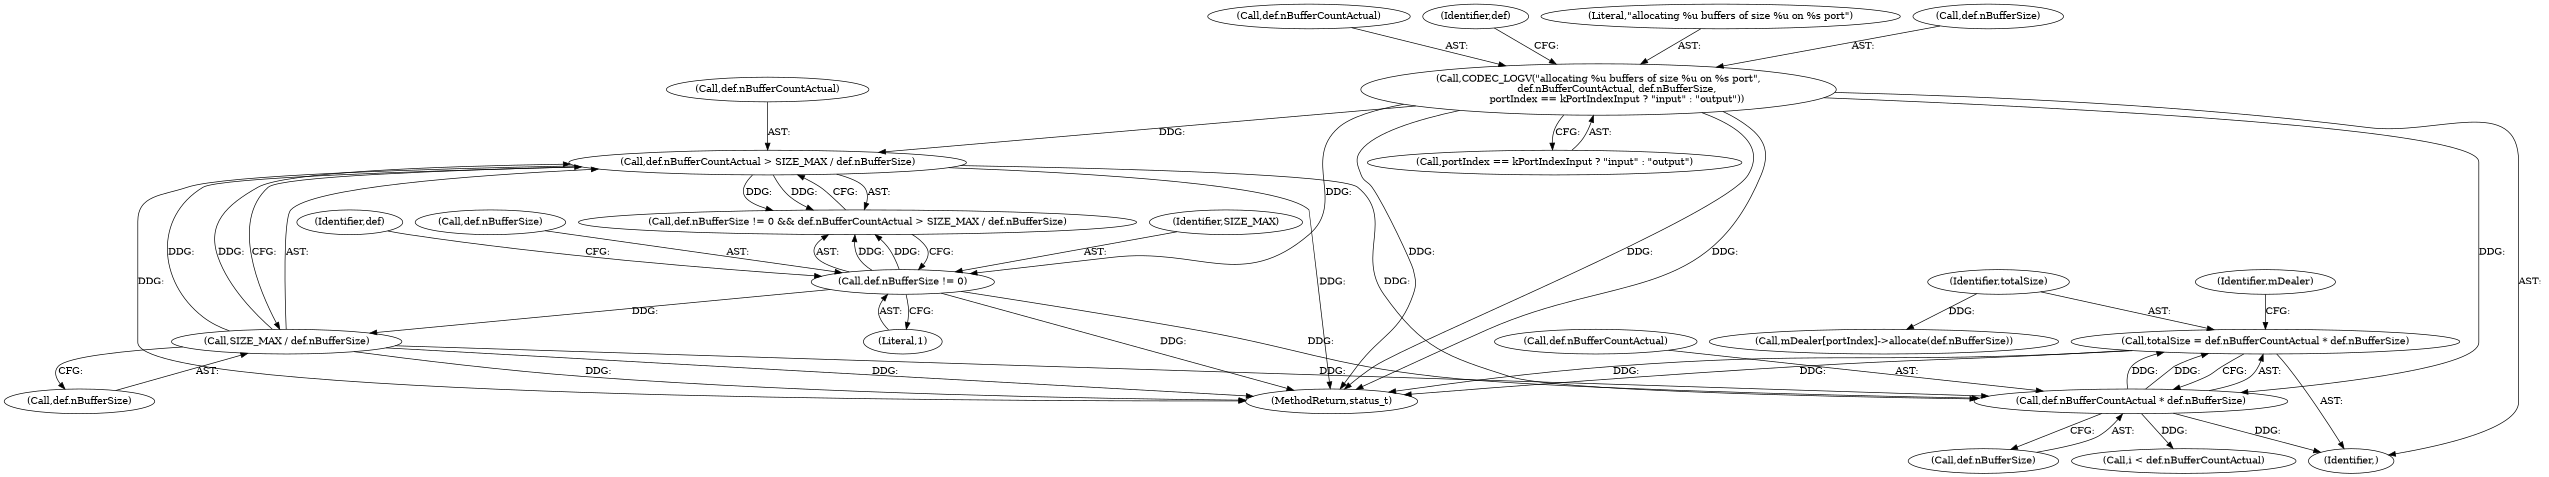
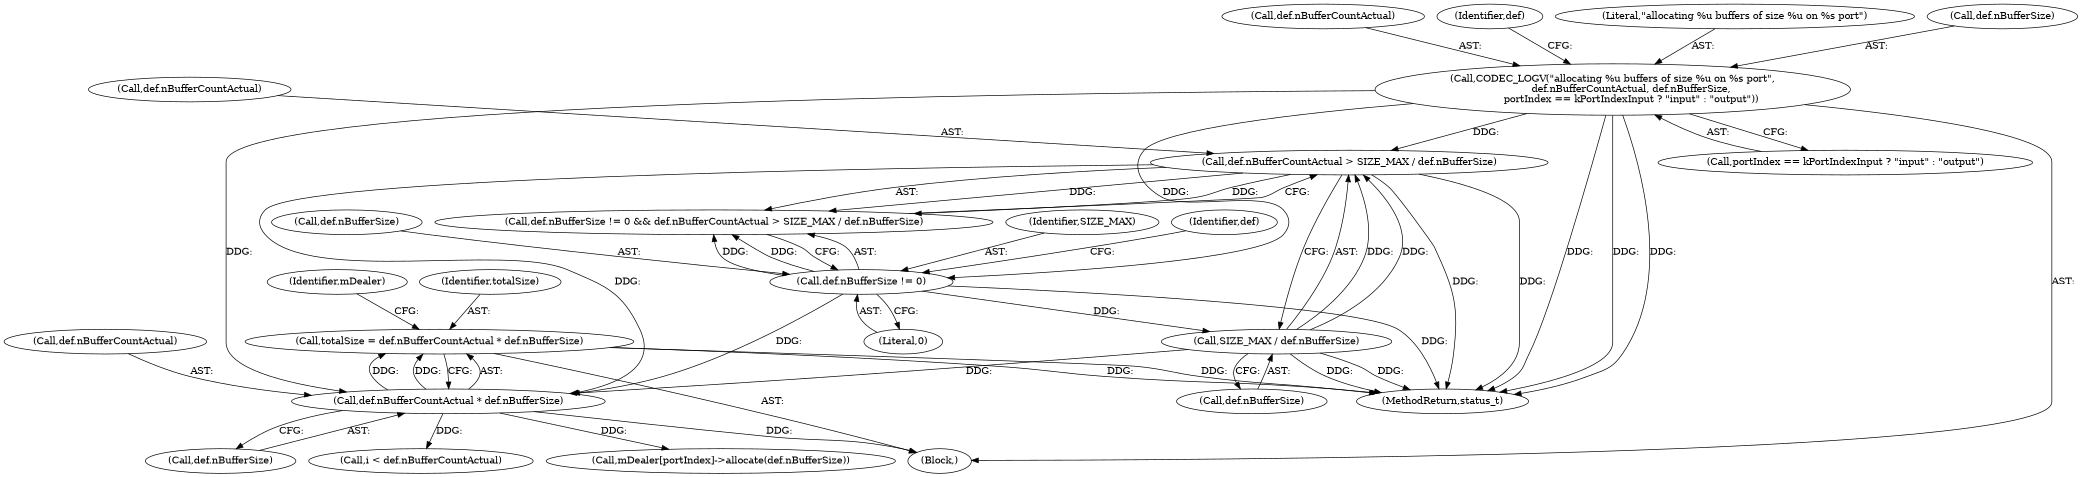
edge "(Identifier,totalSize)" -> "(Call,mDealer[portIndex]->allocate(def.nBufferSize))": now "(Call,def.nBufferCountActual * def.nBufferSize)" -> "(Call,mDealer[portIndex]->allocate(def.nBufferSize))"
node "(Literal,1)": label "(Literal,1)" -> "(Literal,0)"
node "(Identifier,)": label "(Identifier,)" -> "(Block,)"
